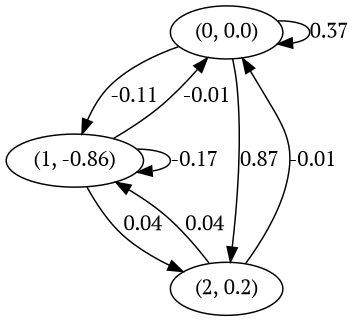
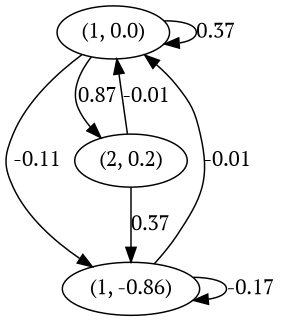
node "(0, 0.0)": label "(0, 0.0)" -> "(1, 0.0)"
edge "(2, 0.2)" -> "(1, -0.86)": label "0.04" -> "0.37"
edge "(1, -0.86)" -> "(2, 0.2)": removed, label "0.04"
